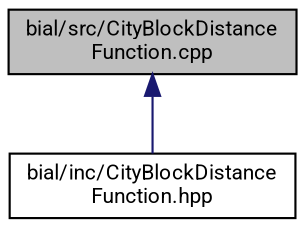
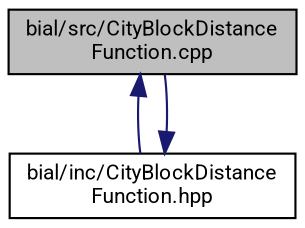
edge "bial/src/CityBlockDistance Function.cpp" -> "bial/inc/CityBlockDistance Function.hpp": added
